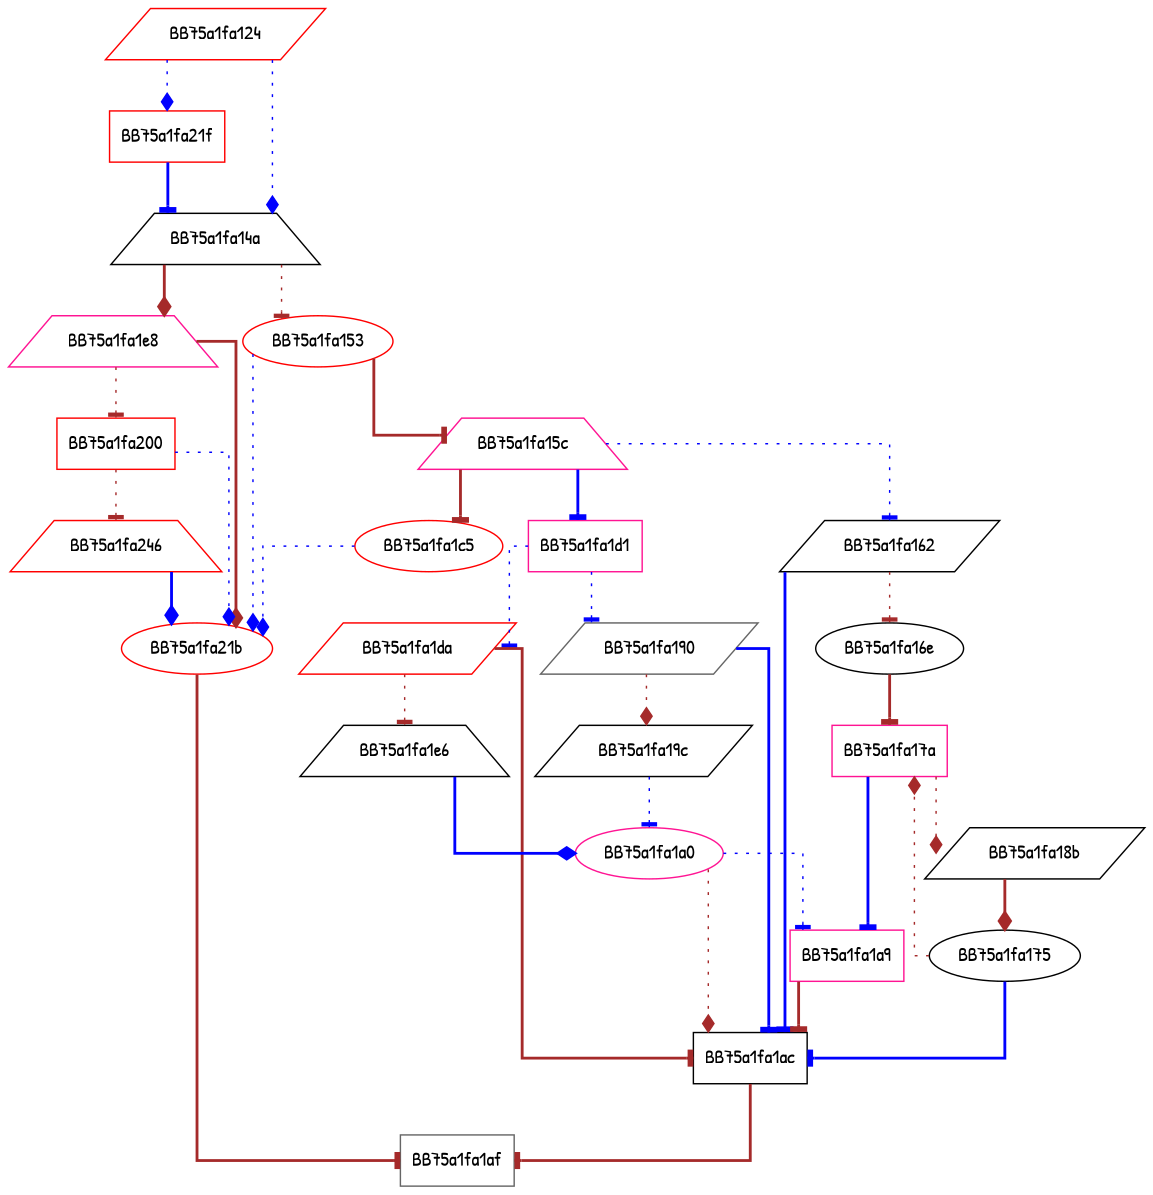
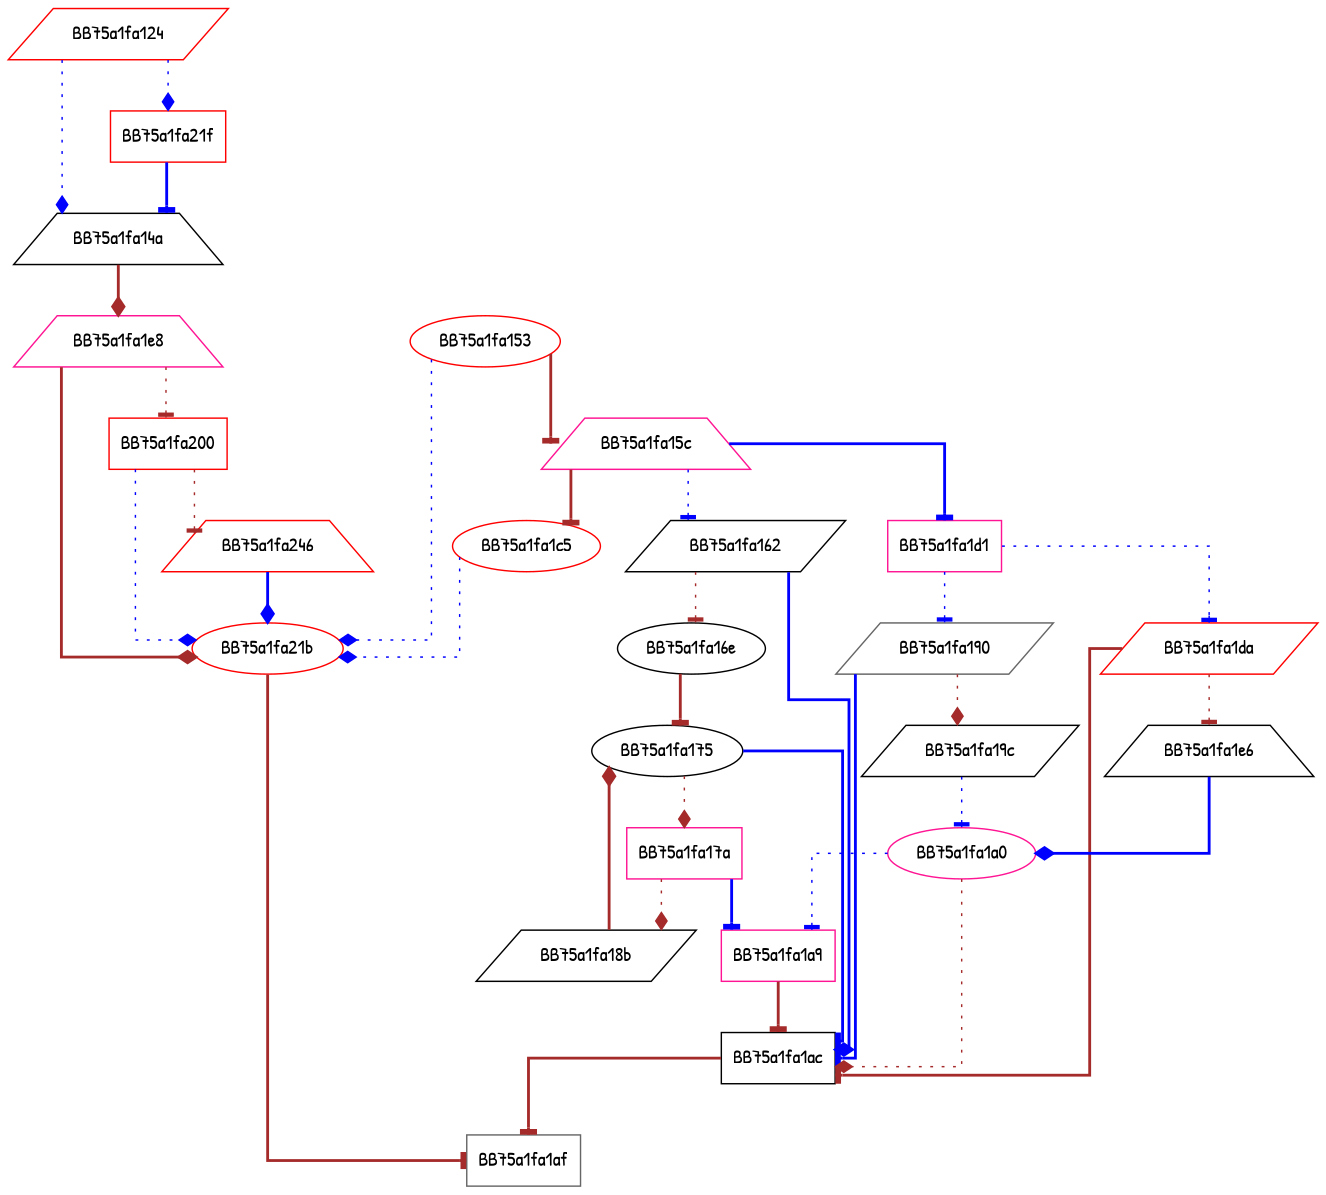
edge "BB75a1fa14a" -> "BB75a1fa153": removed
edge "BB75a1fa16e" -> "BB75a1fa17a": now "BB75a1fa16e" -> "BB75a1fa175"
edge "BB75a1fa162" -> "BB75a1fa1ac": arrowhead tee -> diamond
